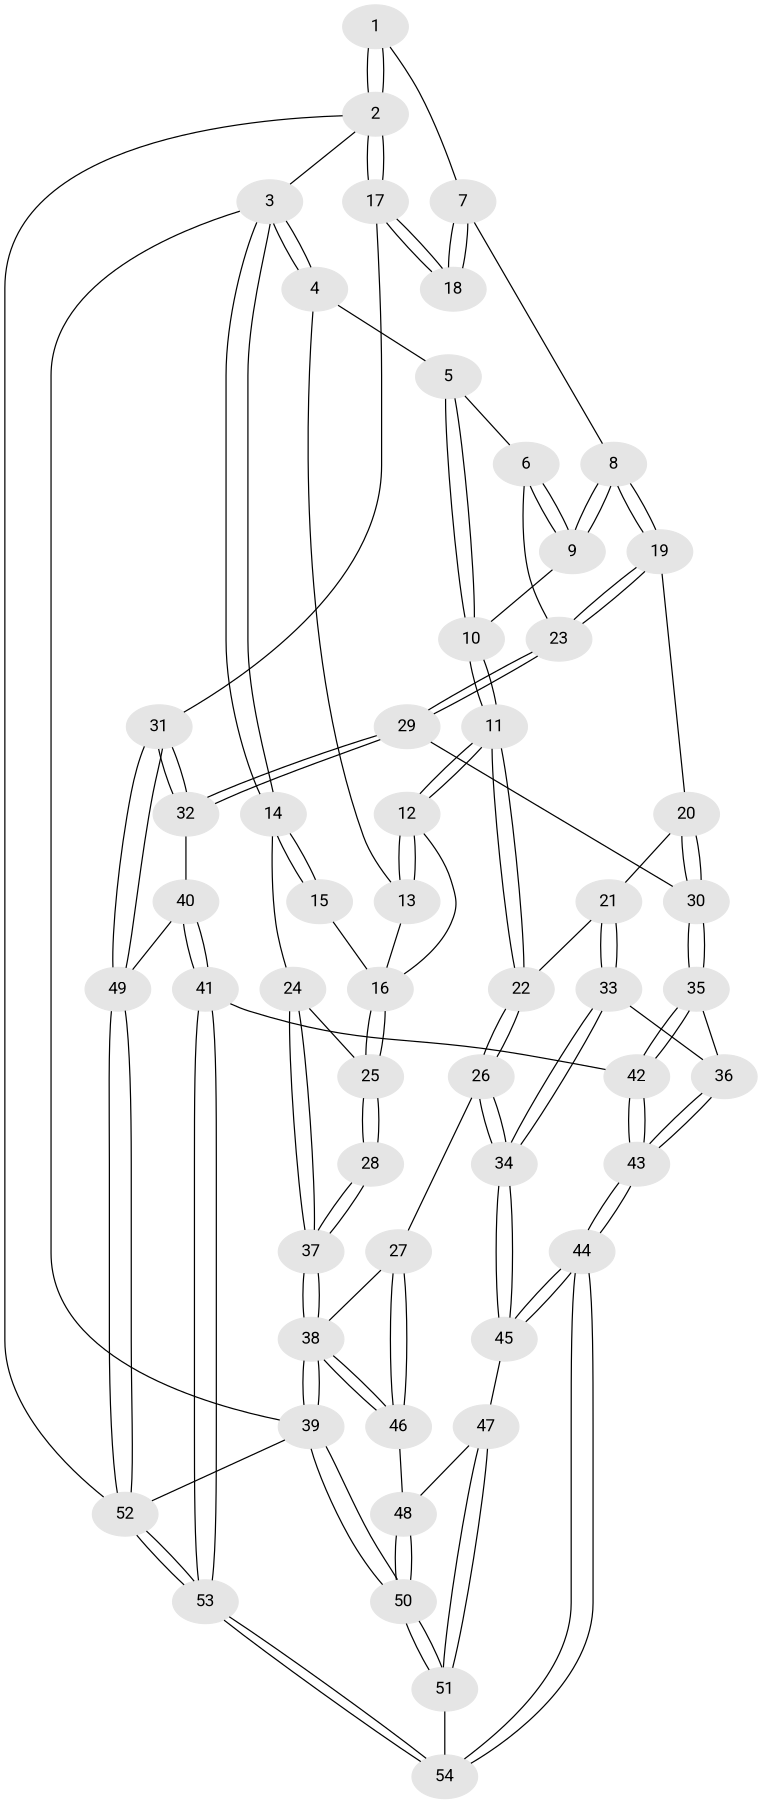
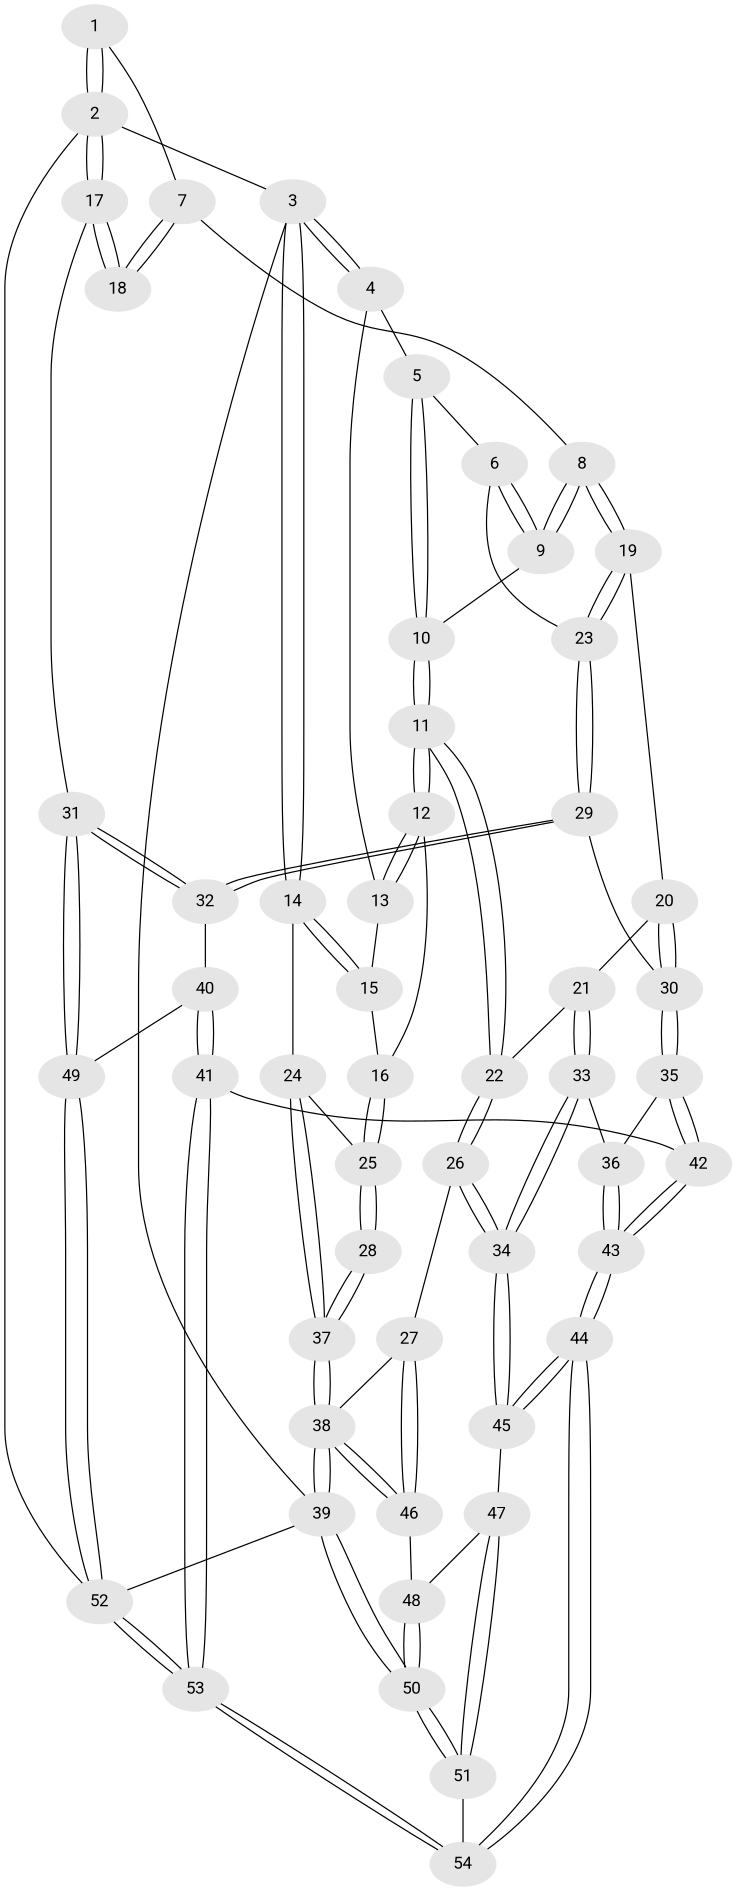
edge "13" -- "16": now "13" -- "15"
